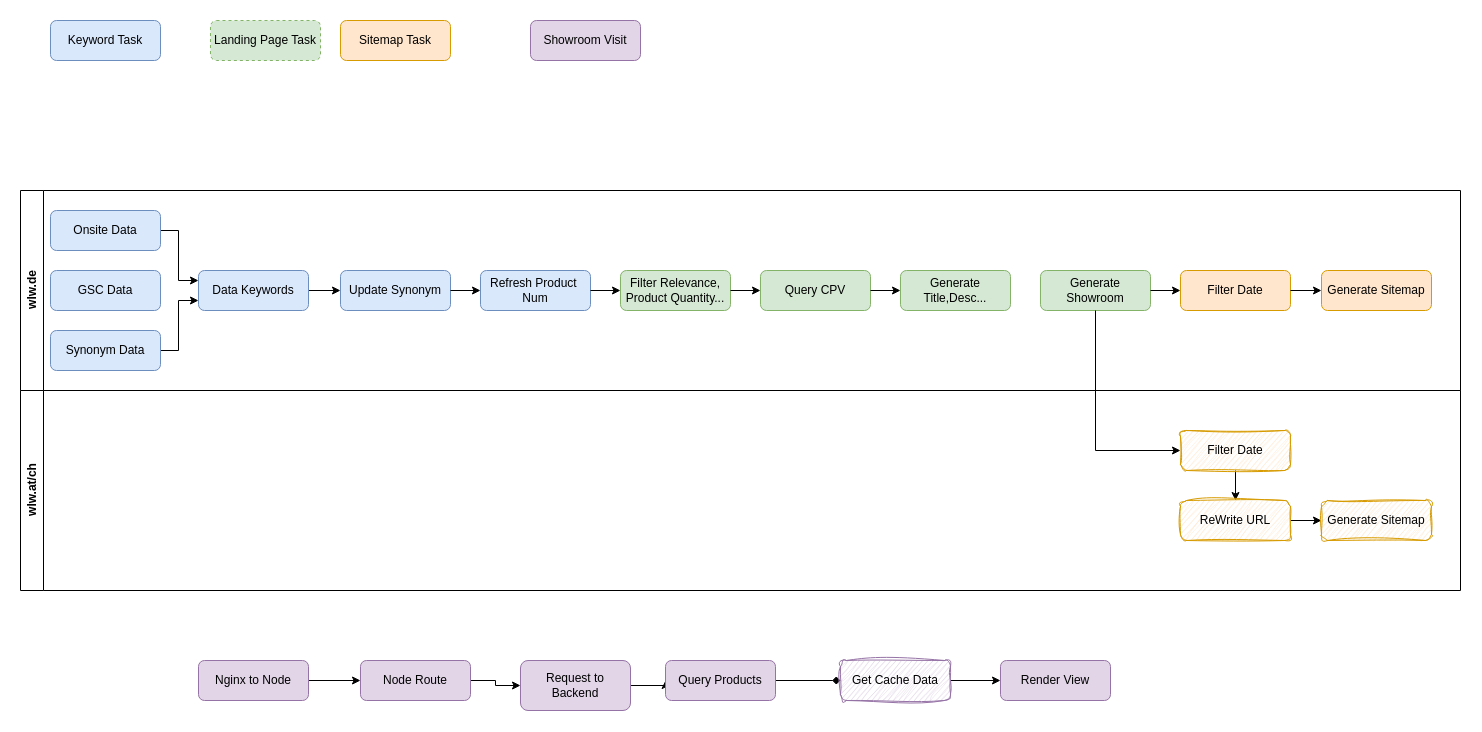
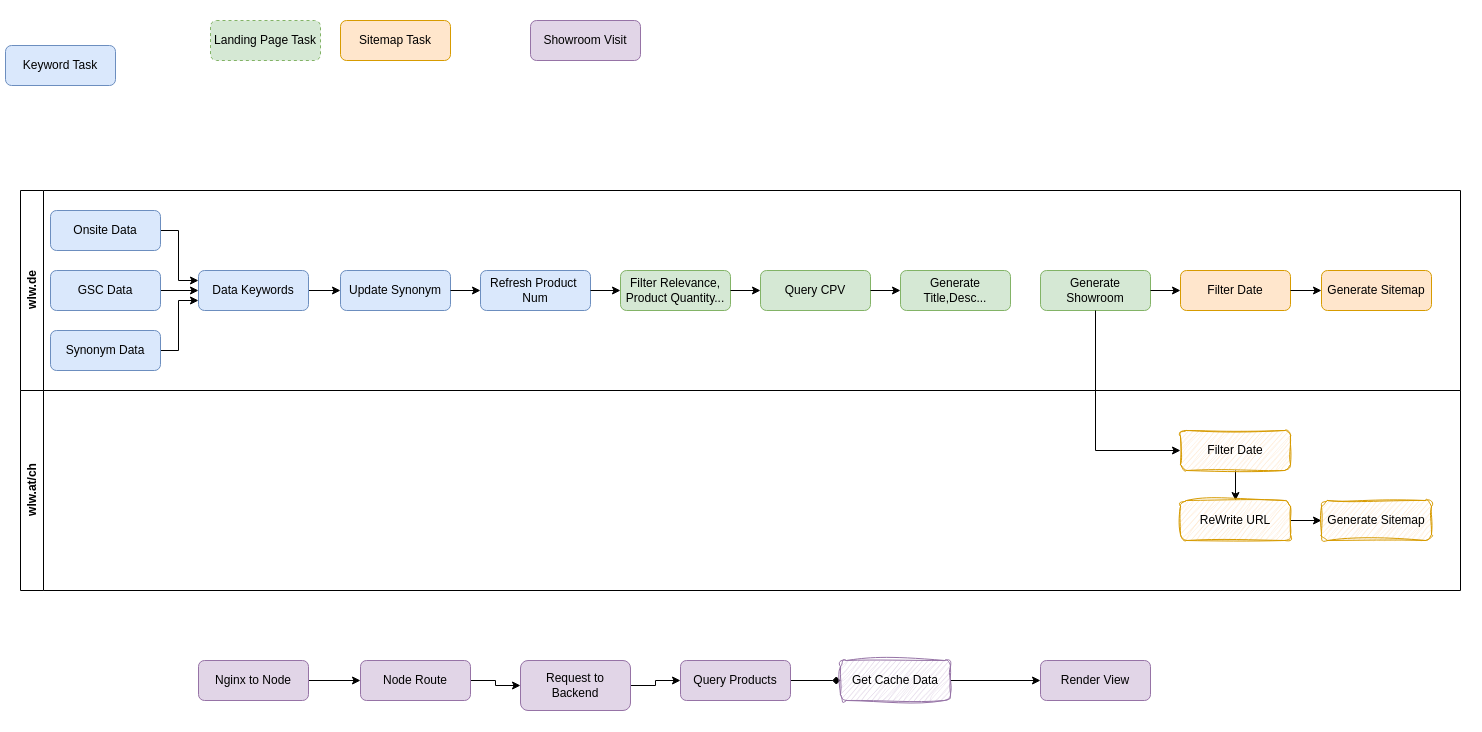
node "Keyword Task": moved (106, 41) -> (61, 66)
edge "GSC Data" -> "Data Keywords": added
node "Query Products": moved (721, 681) -> (736, 681)
node "Render View": moved (1056, 681) -> (1096, 681)
